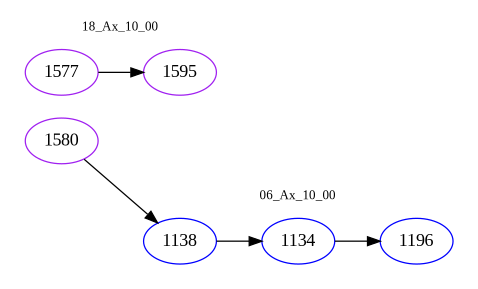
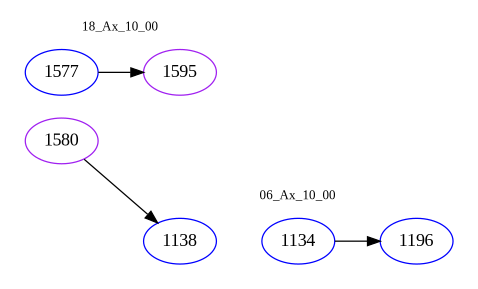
node "1577": color purple -> blue
edge "1138" -> "1134": removed
